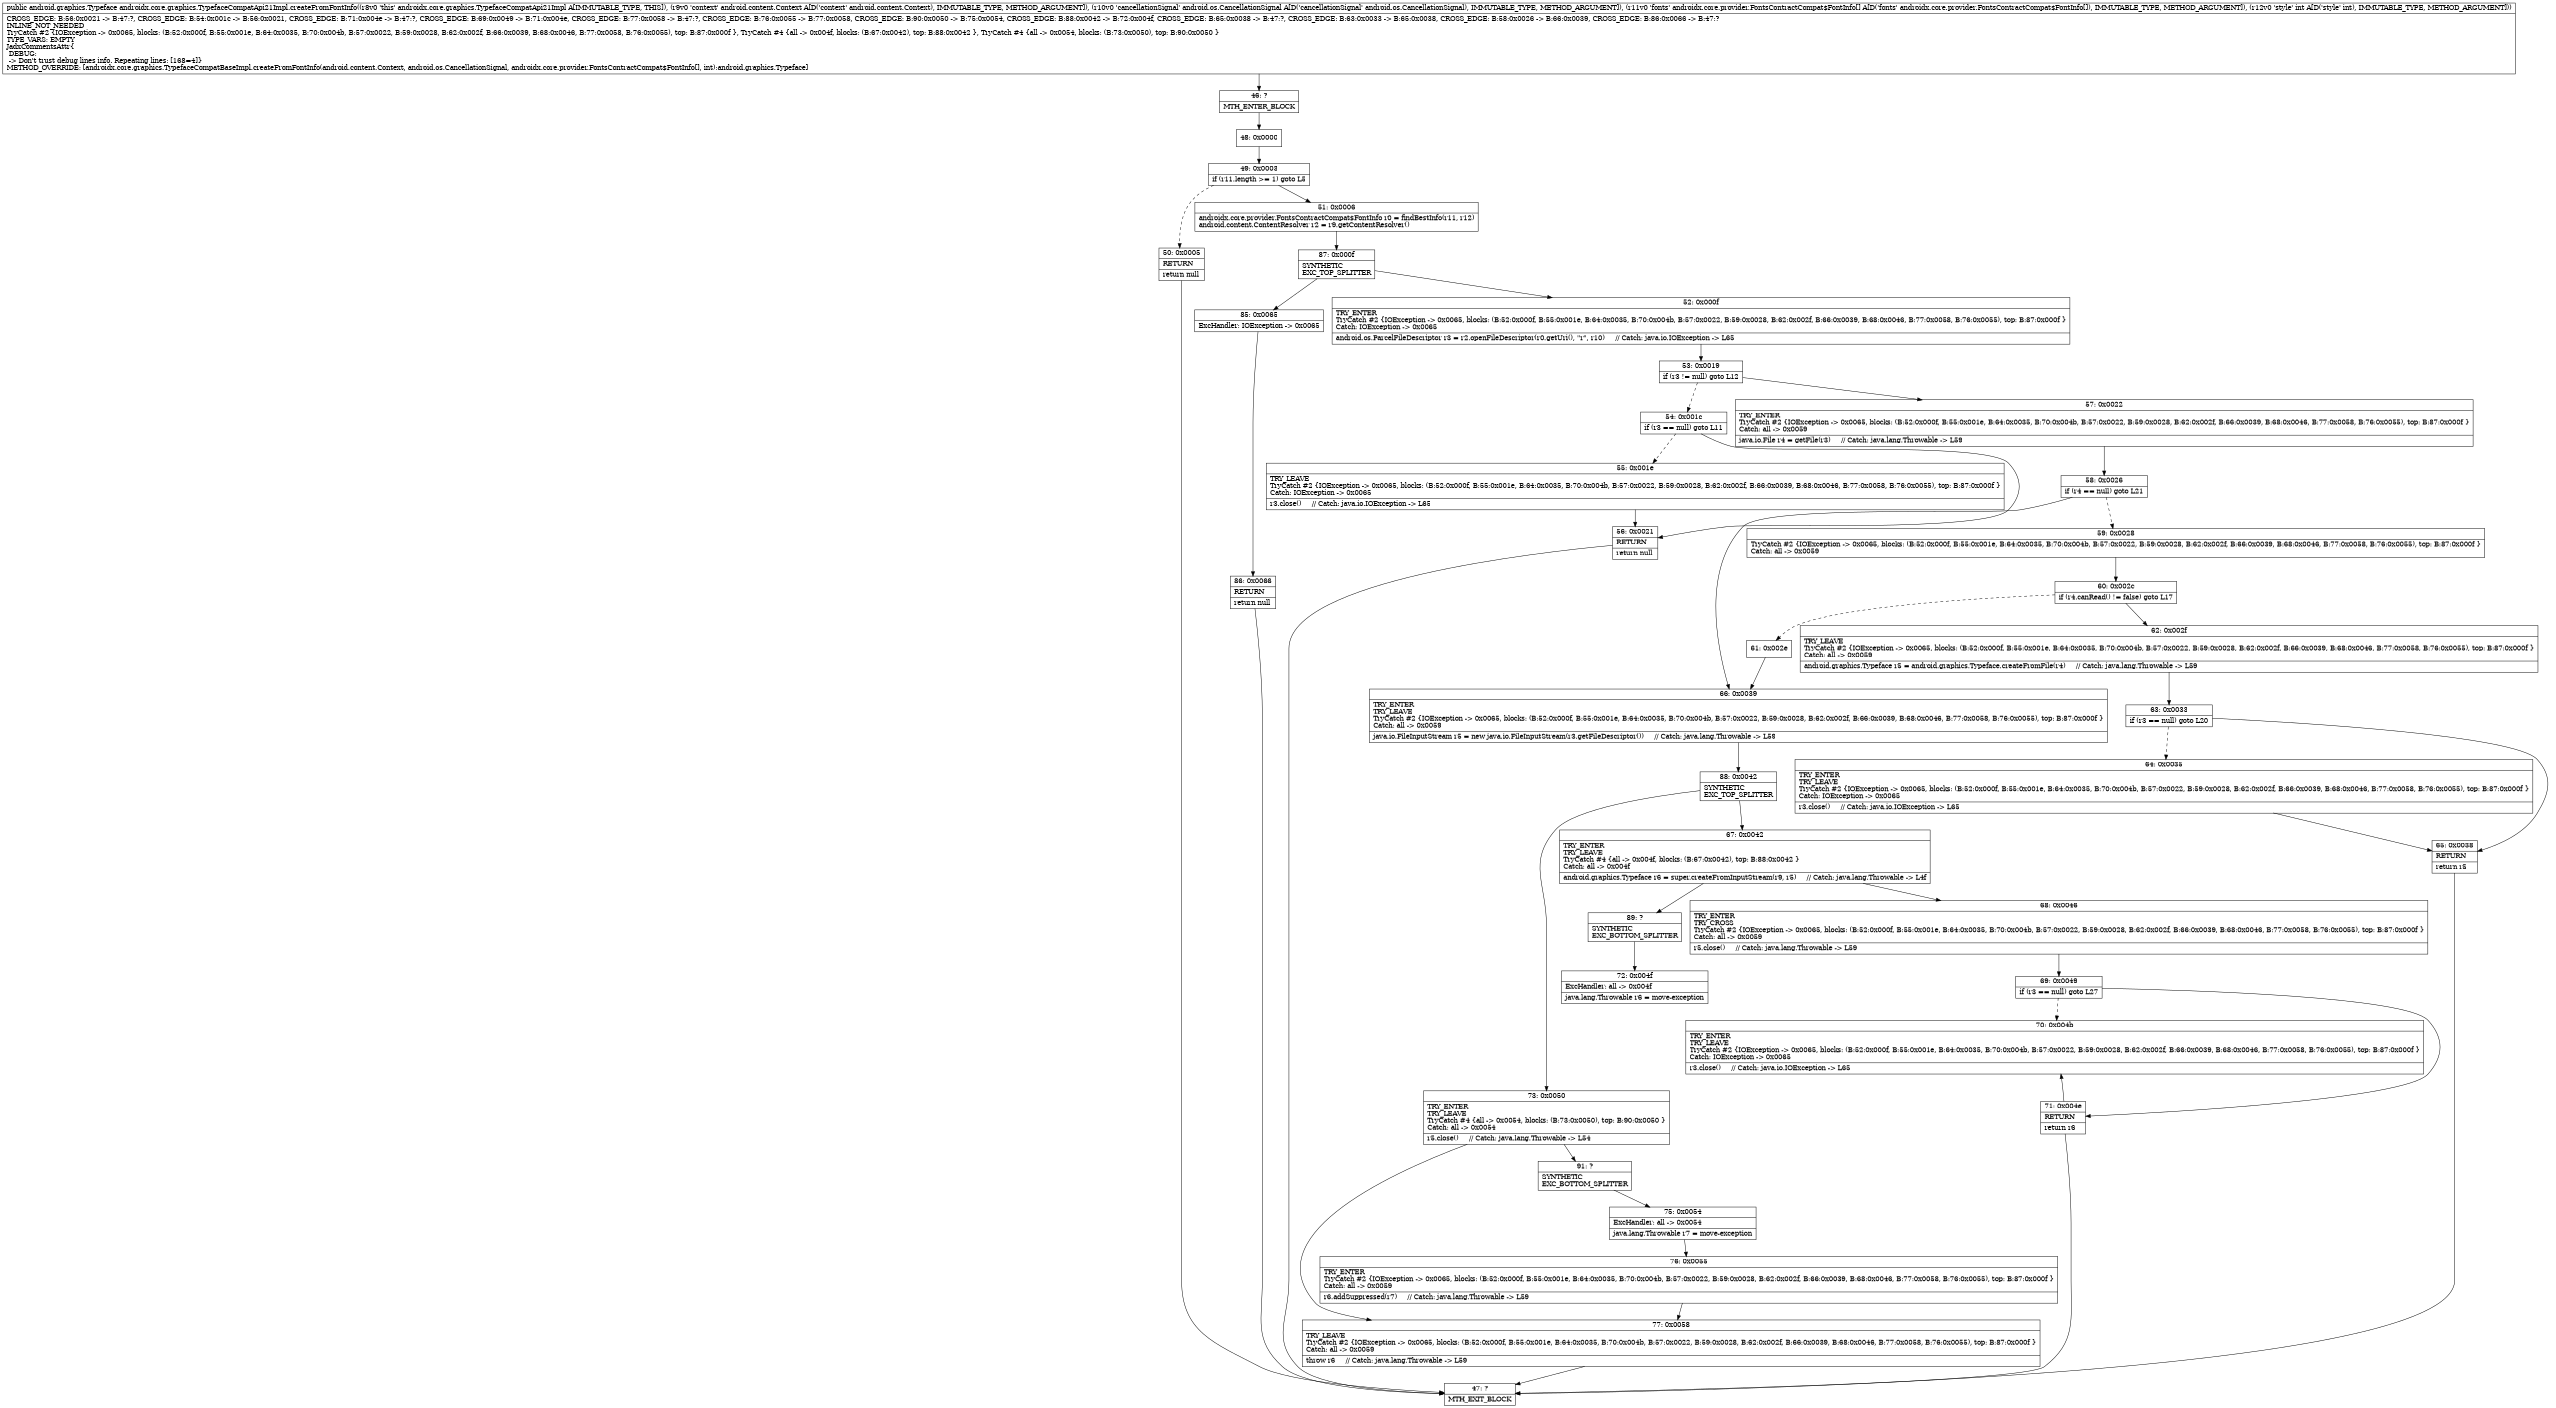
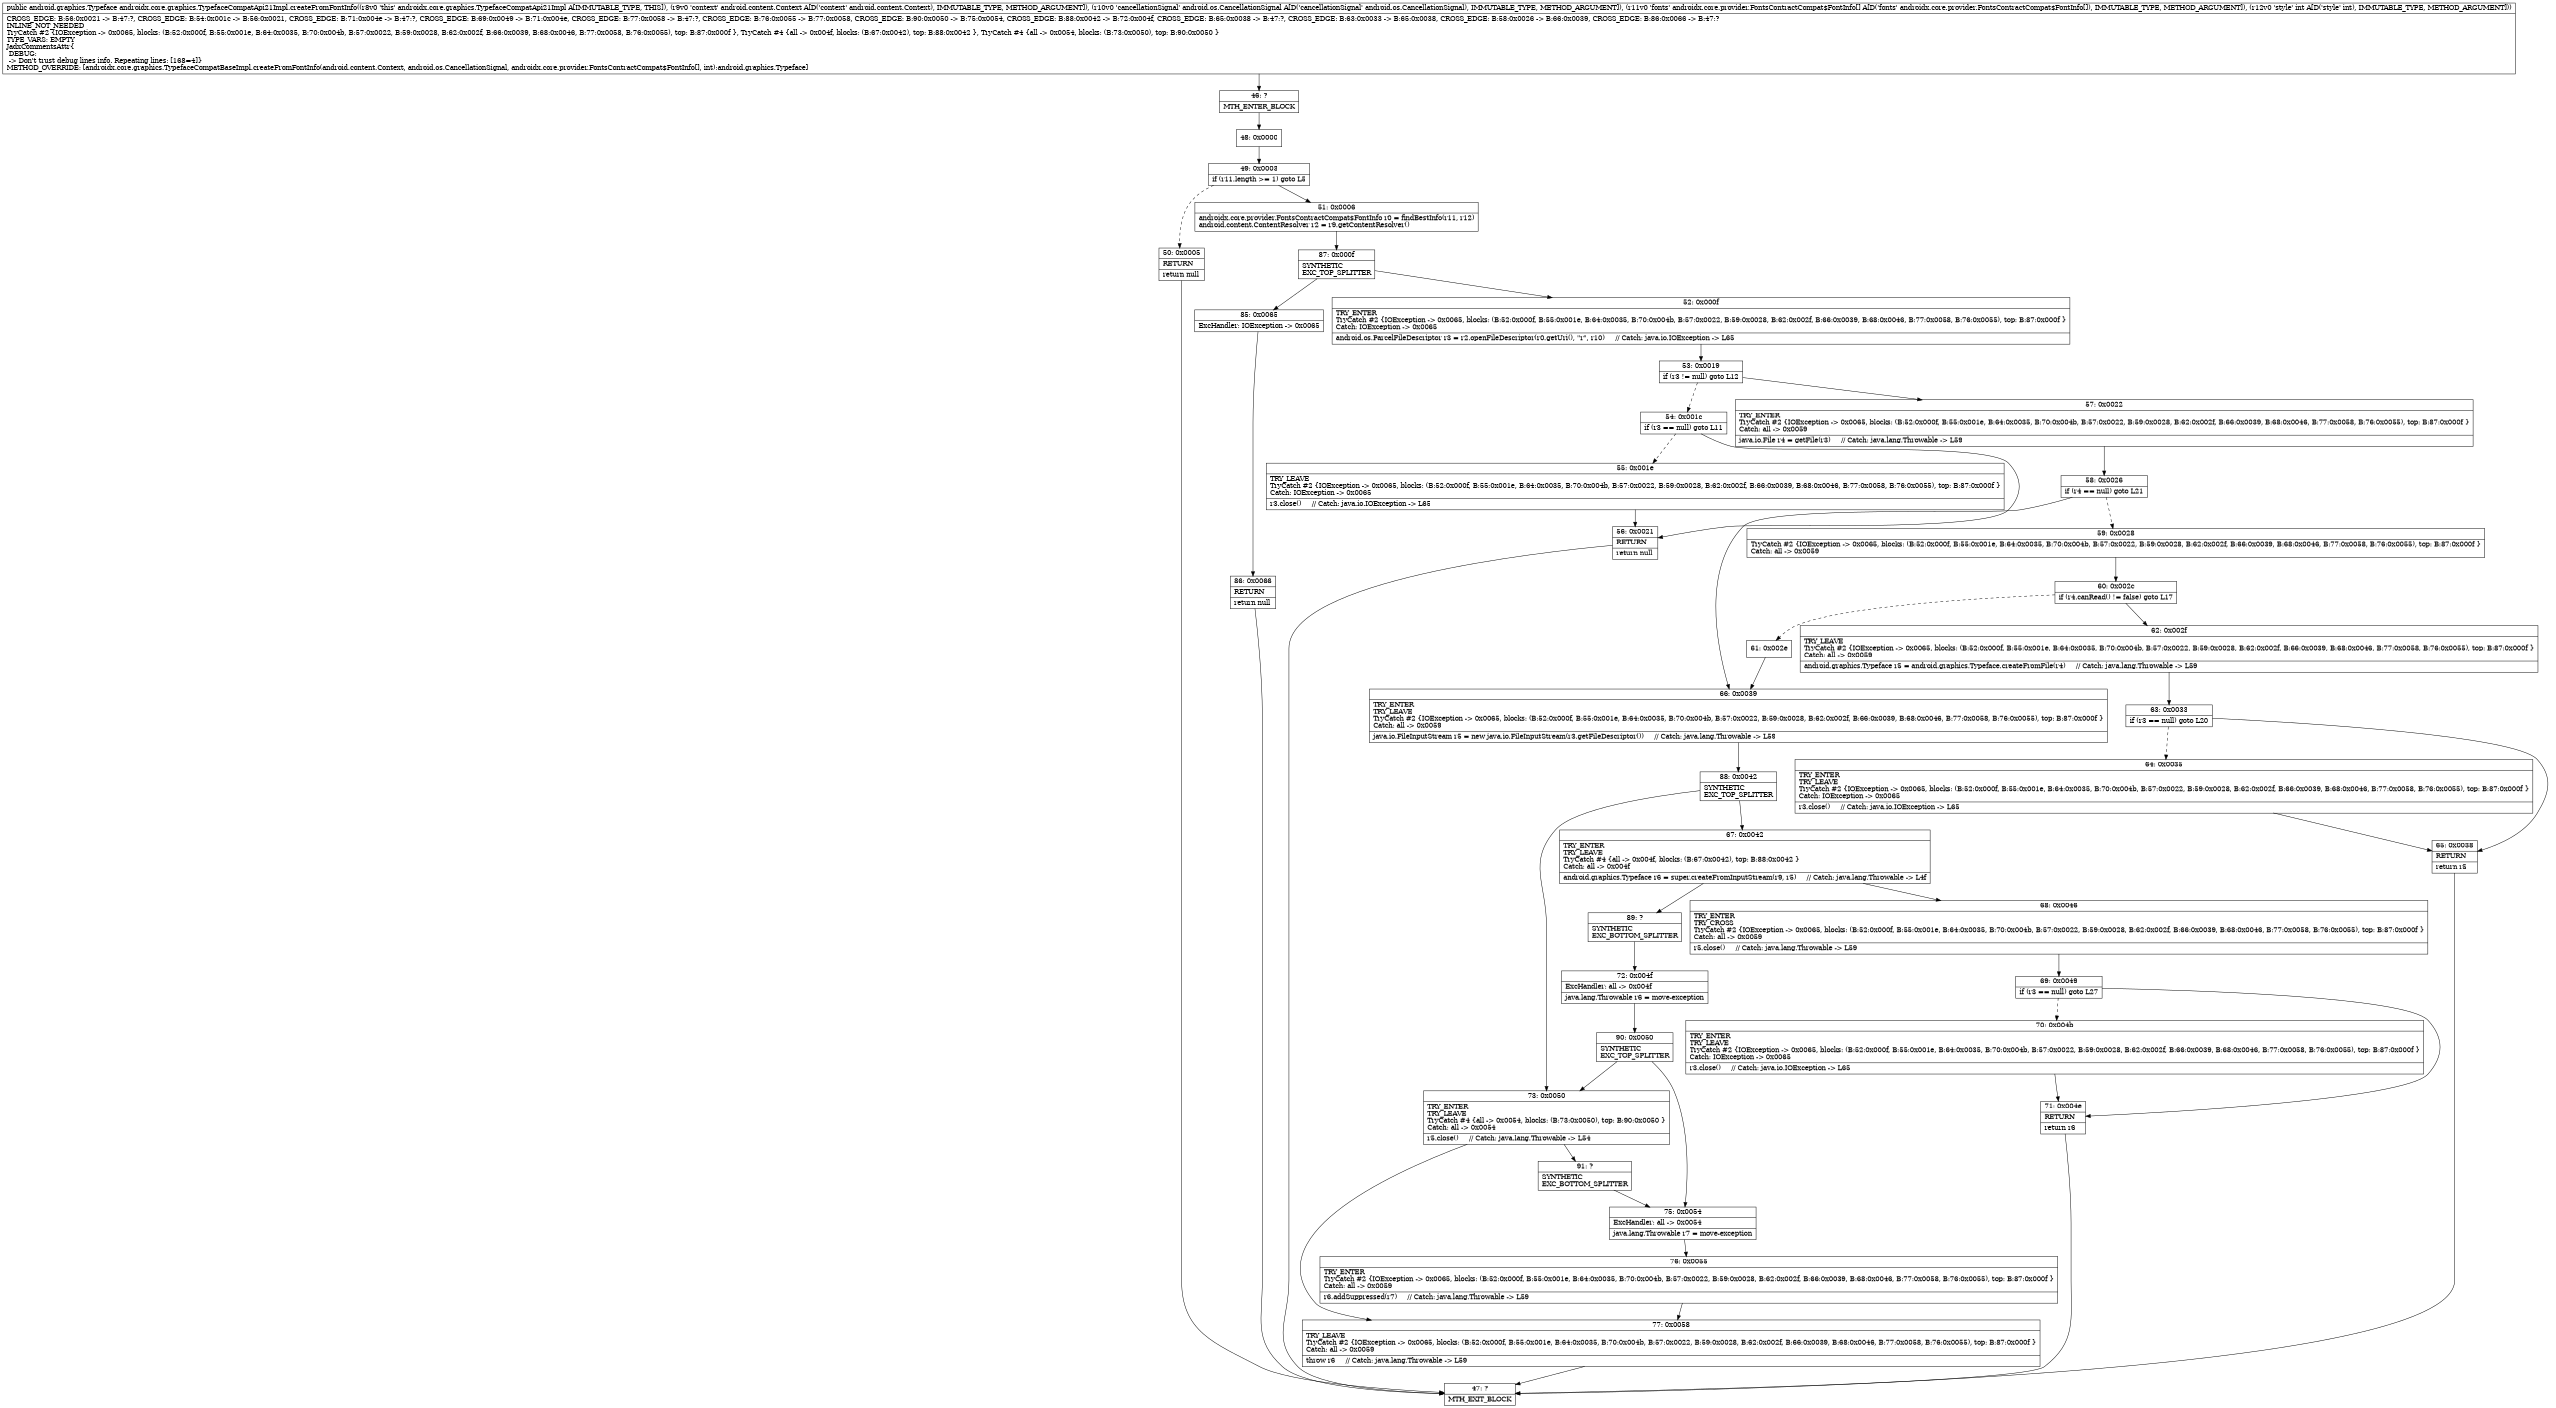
node "90: 0x0050": added
edge "71: 0x004e" -> "70: 0x004b": reversed
